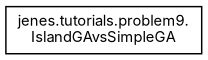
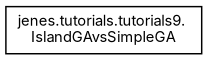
node "jenes.tutorials.problem9. IslandGAvsSimpleGA": label "jenes.tutorials.problem9. IslandGAvsSimpleGA" -> "jenes.tutorials.tutorials9. IslandGAvsSimpleGA"
